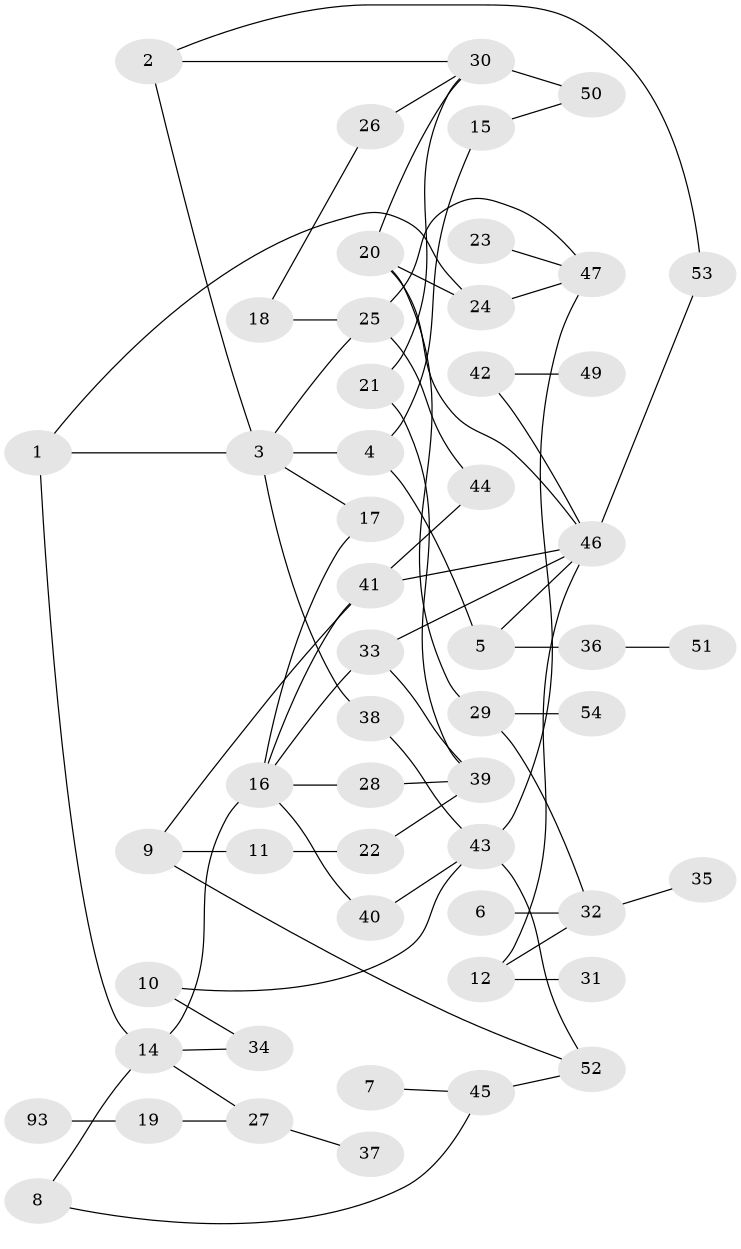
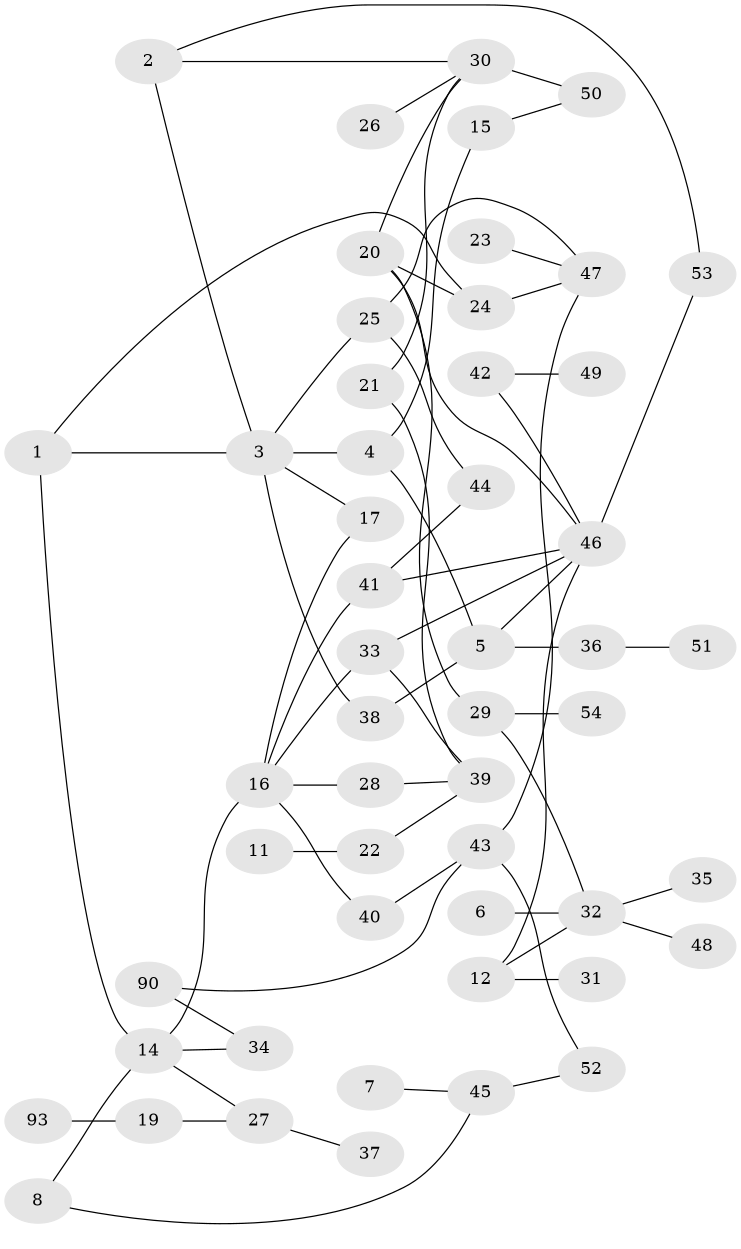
node "18": removed
edge "38" -- "43": now "38" -- "5"
node "9": removed
node "48": added
node "10": label "10" -> "90"
